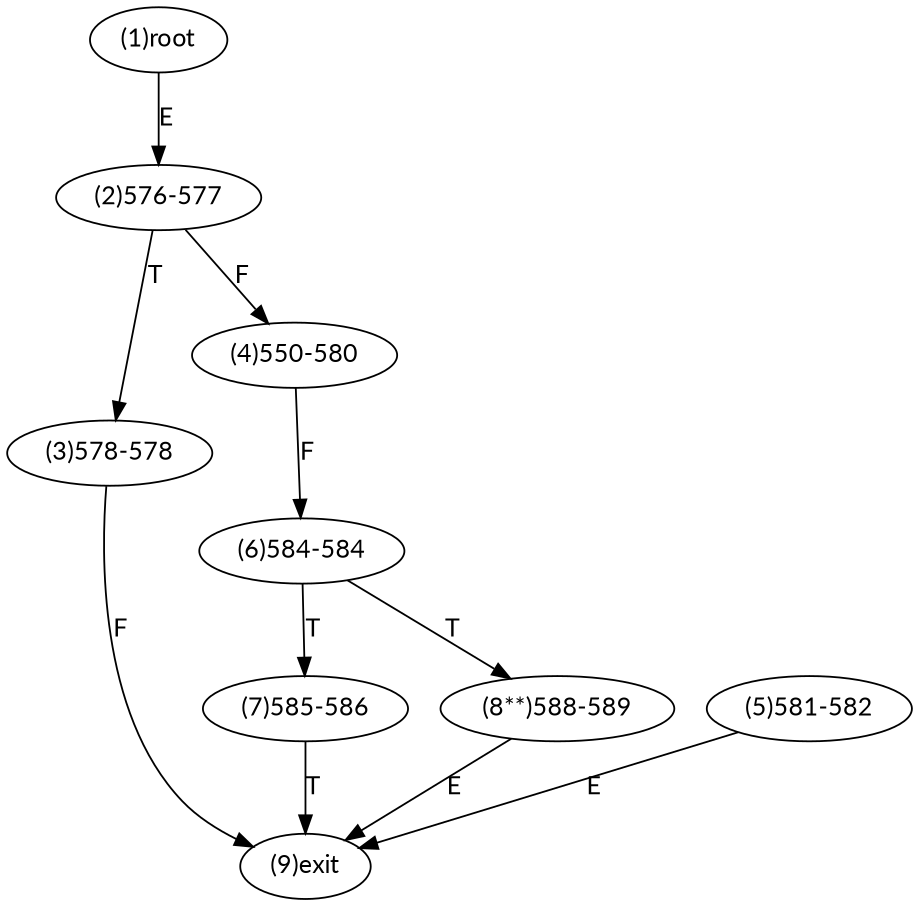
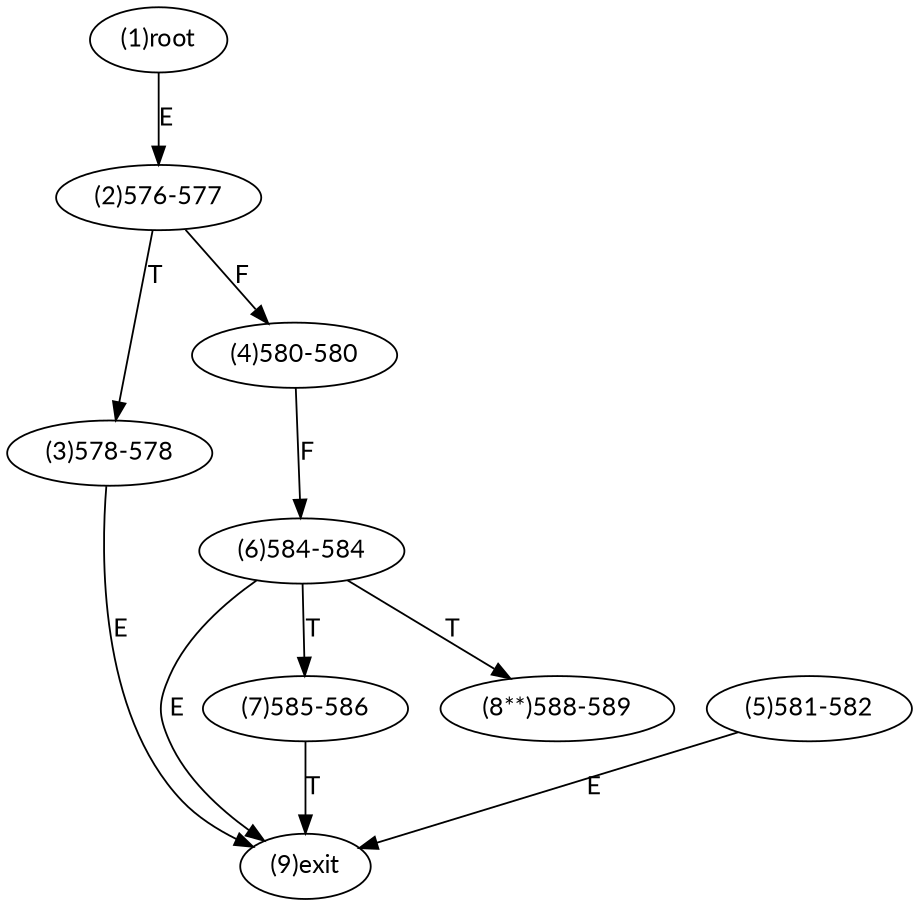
node "(4)550-580": label "(4)550-580" -> "(4)580-580"
edge "(3)578-578" -> "(9)exit": label "F" -> "E"
edge "(8**)588-589" -> "(9)exit": now "(6)584-584" -> "(9)exit"
